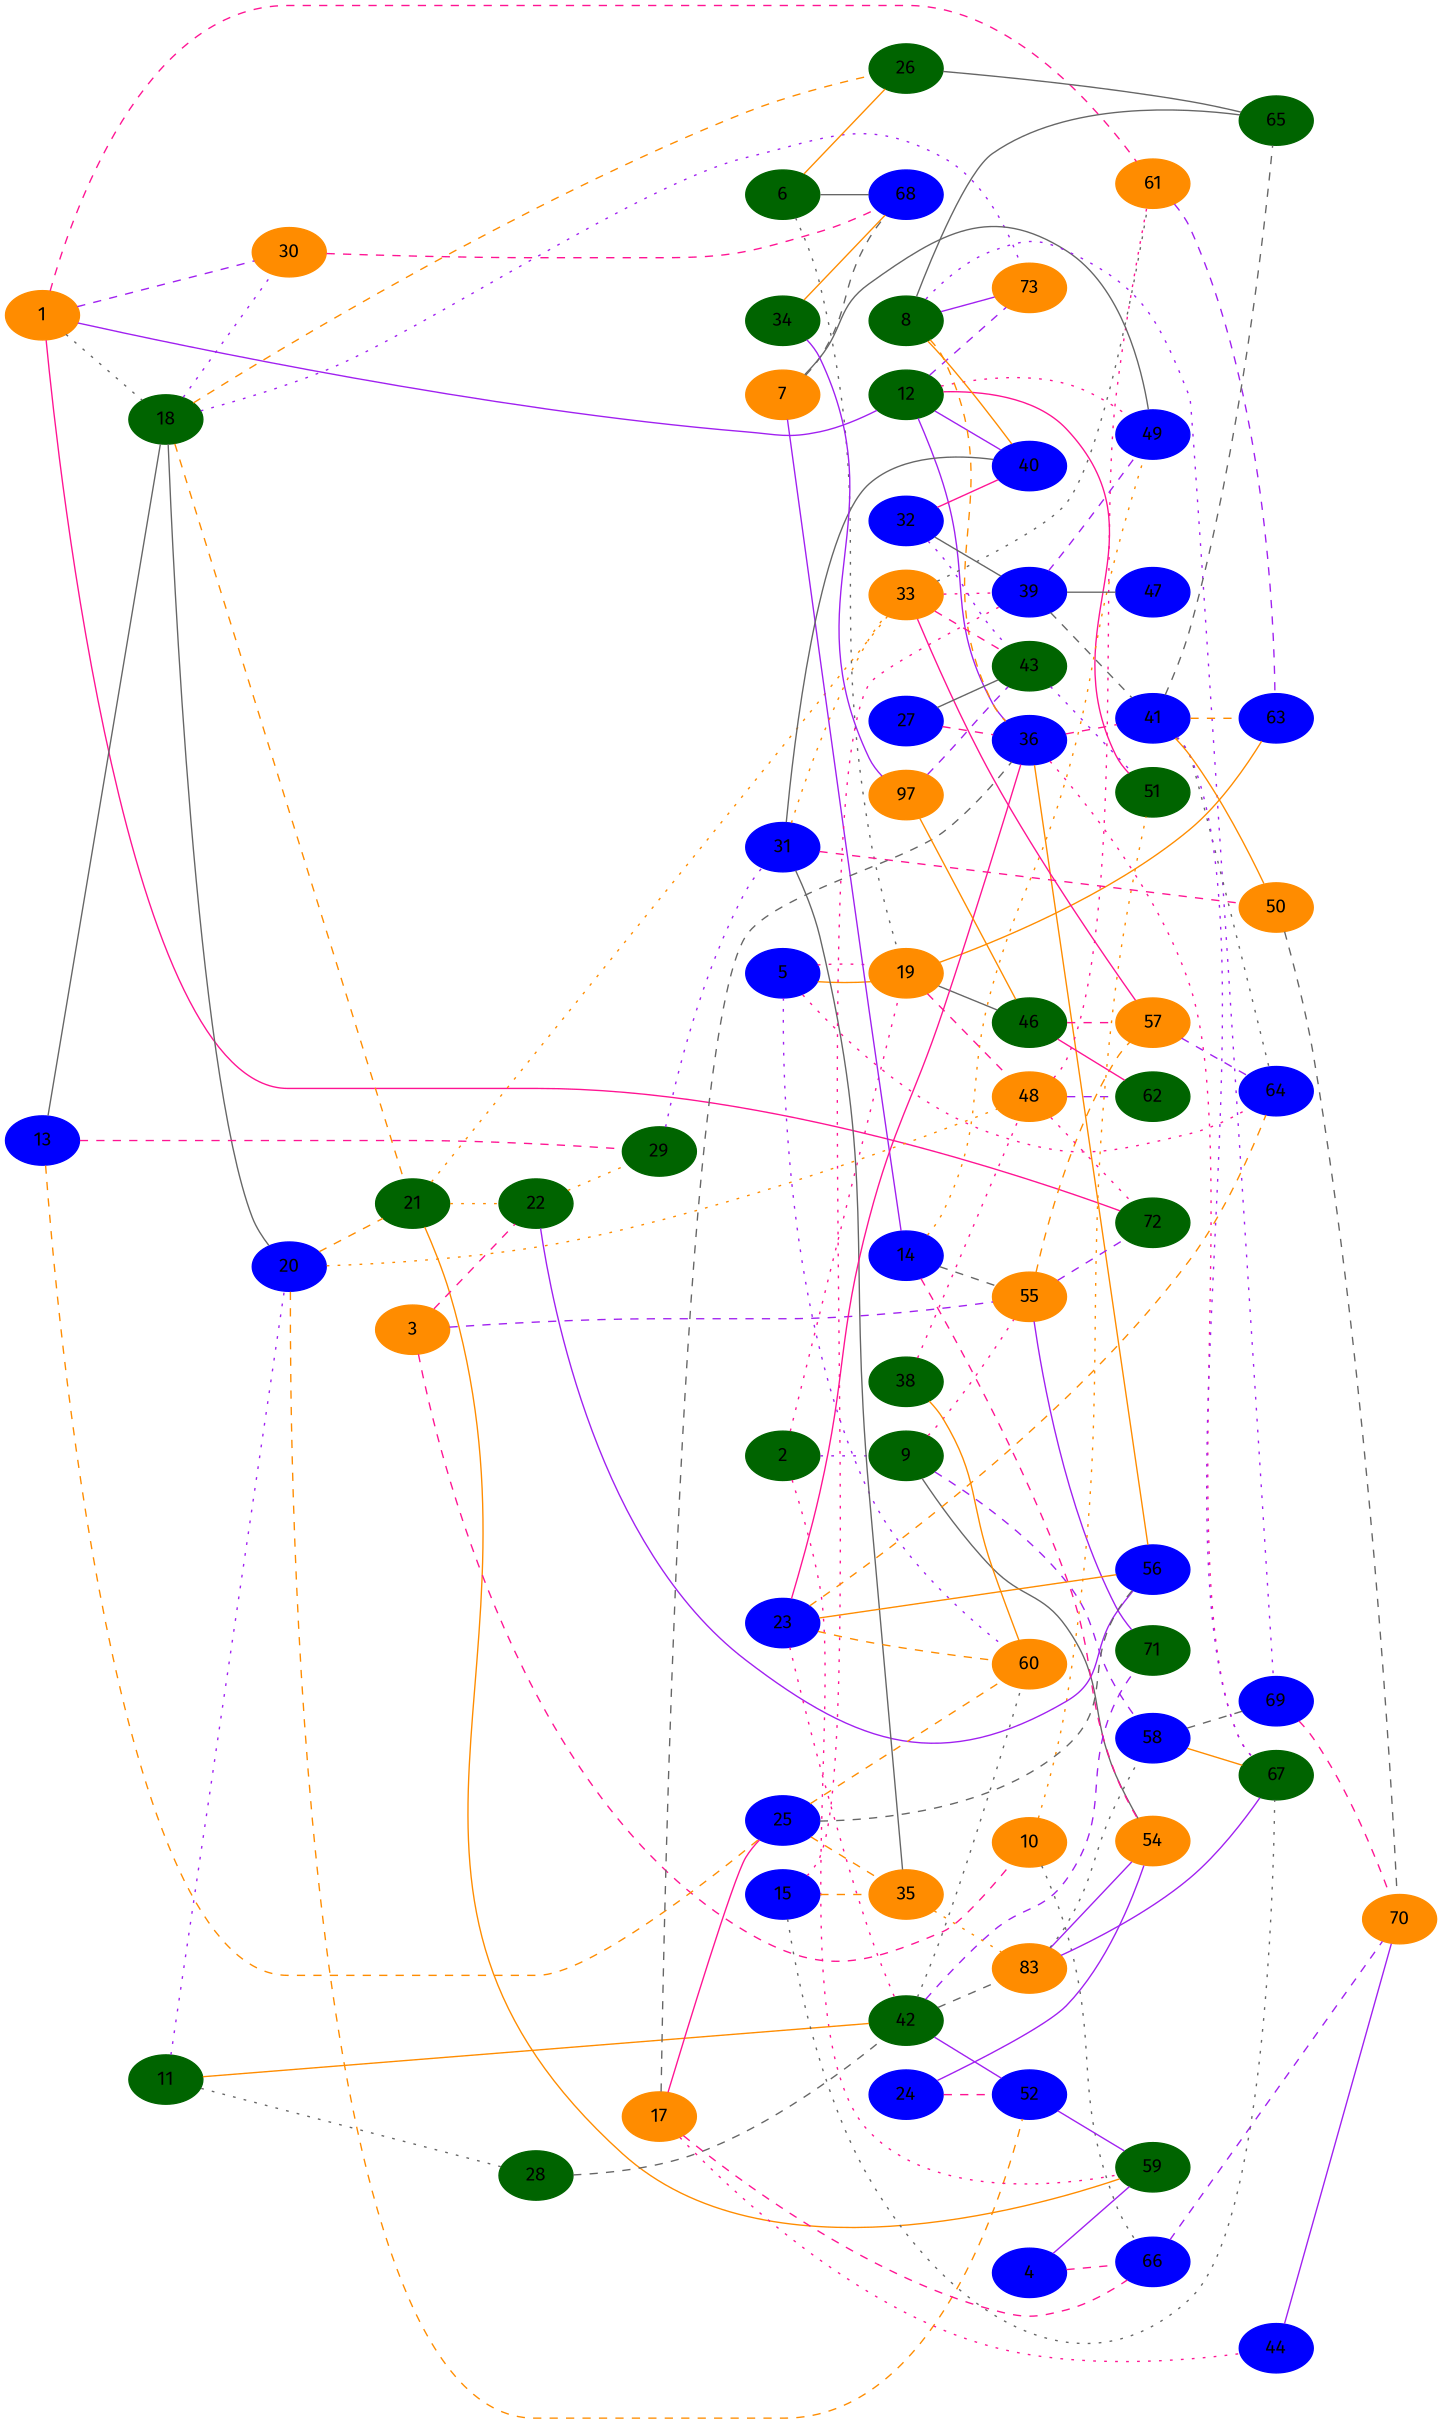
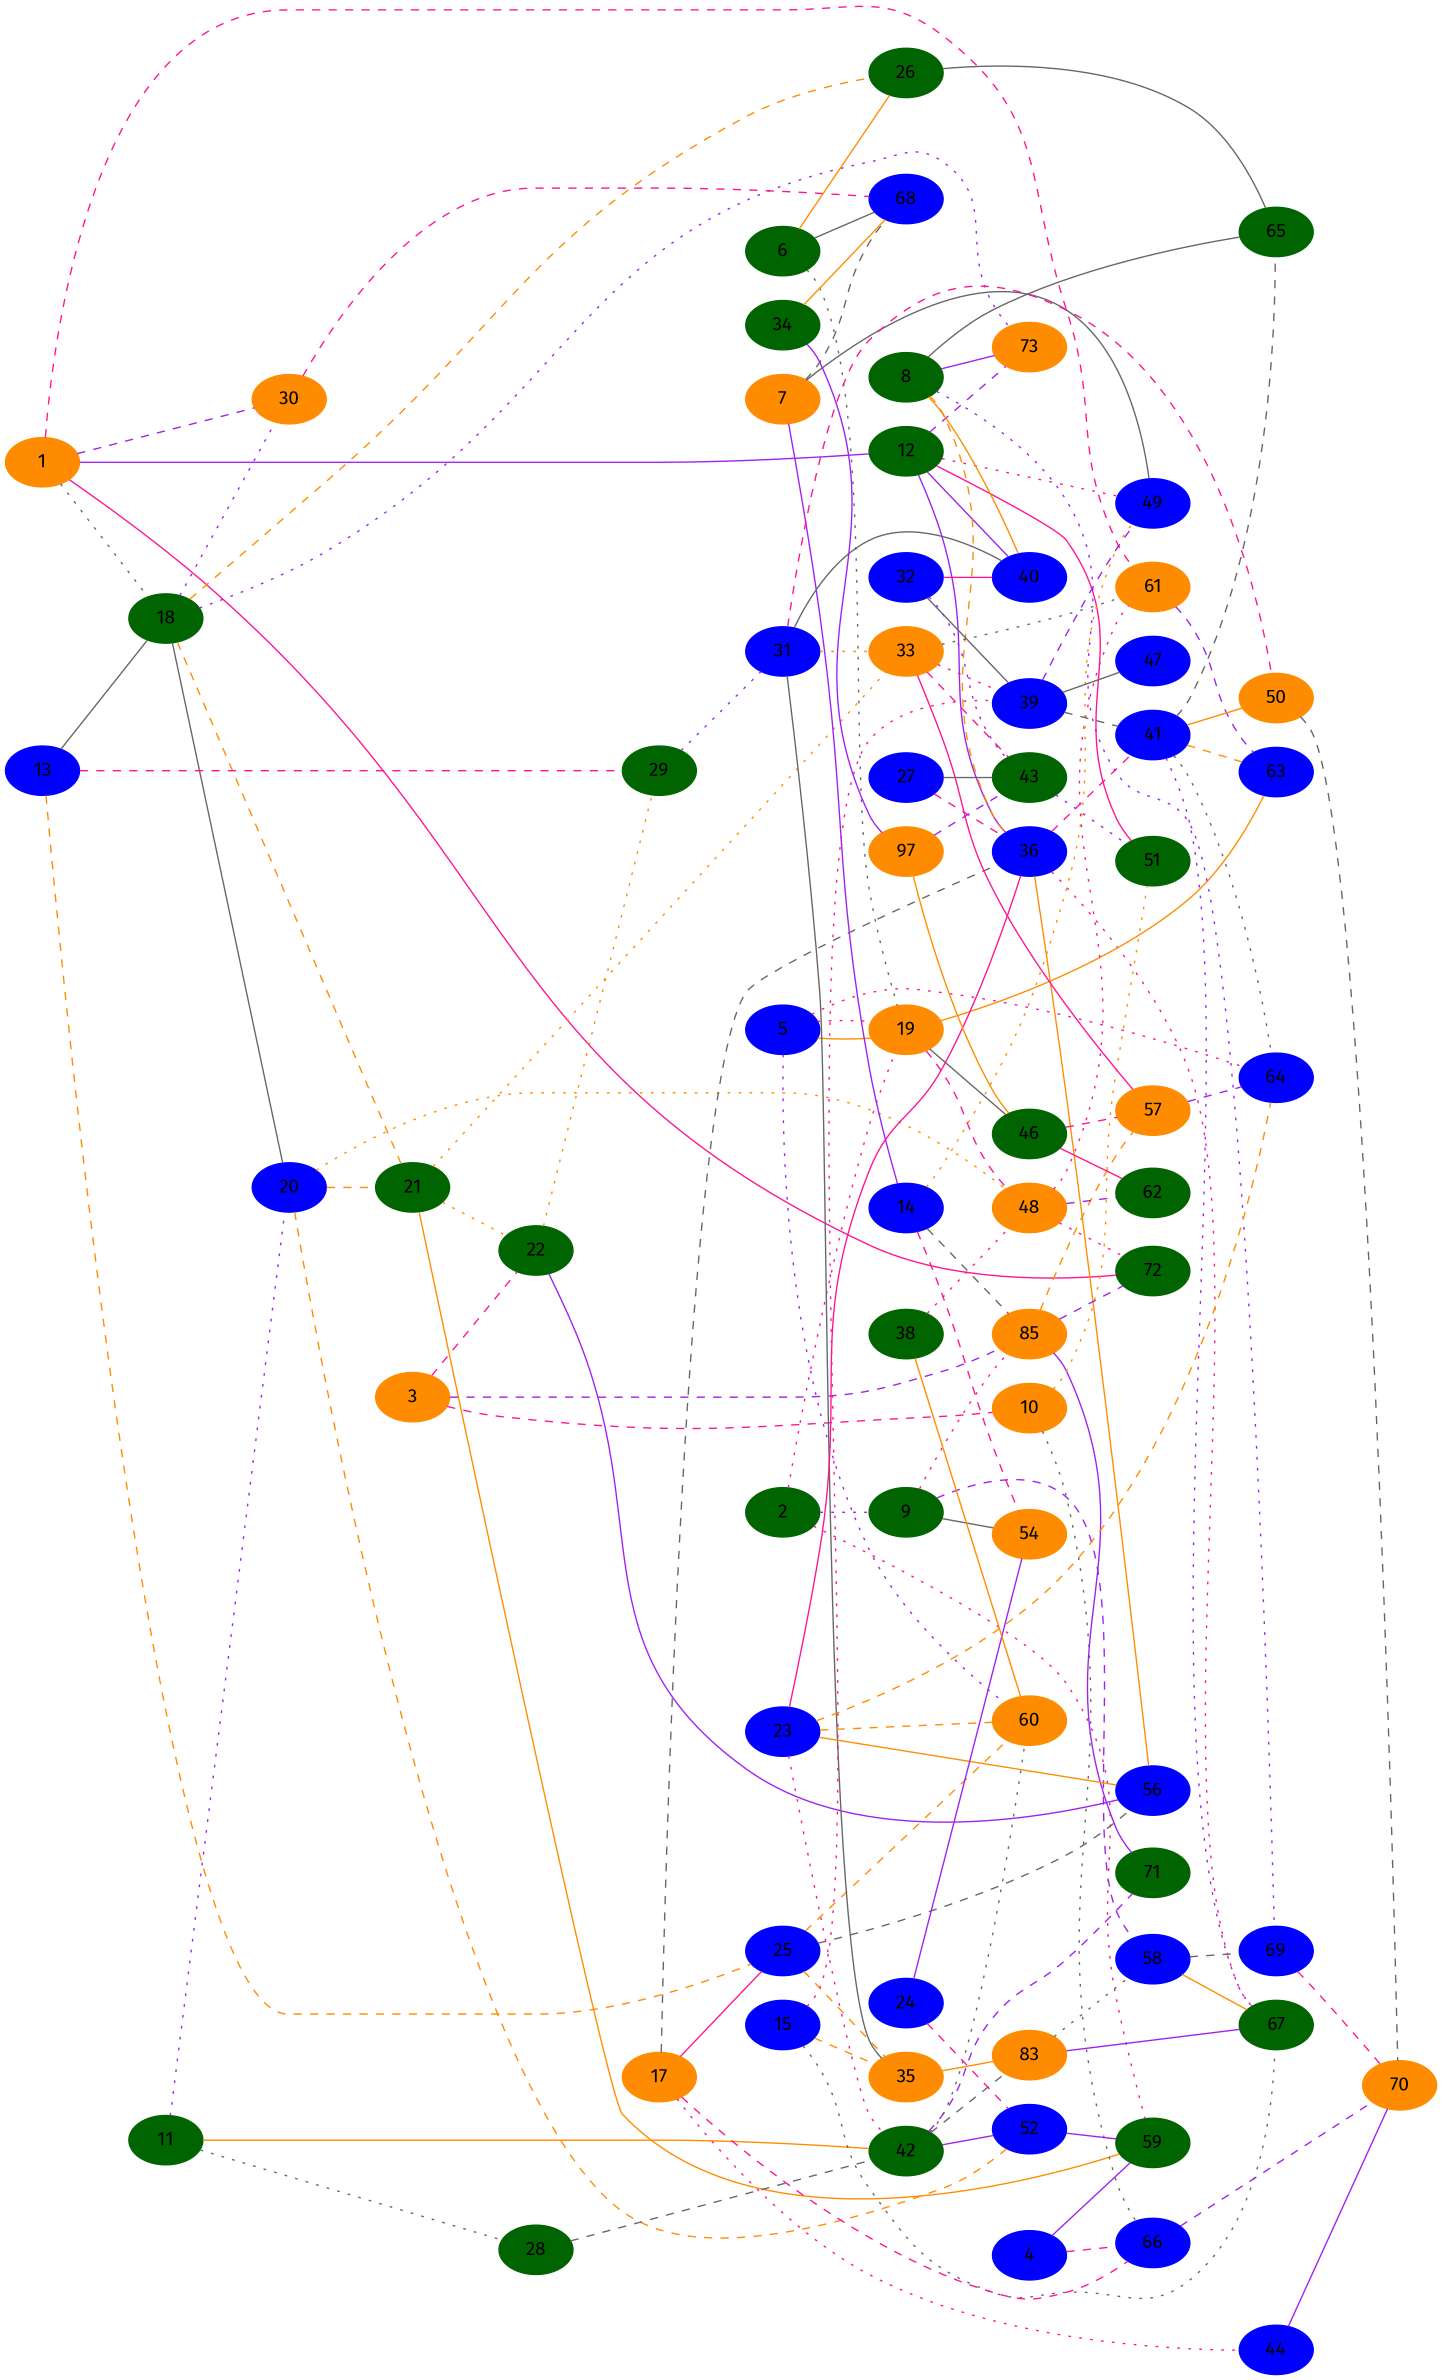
node "55": label "55" -> "85"
edge "54" -- "83": removed
edge "35" -- "83": style dotted -> solid
